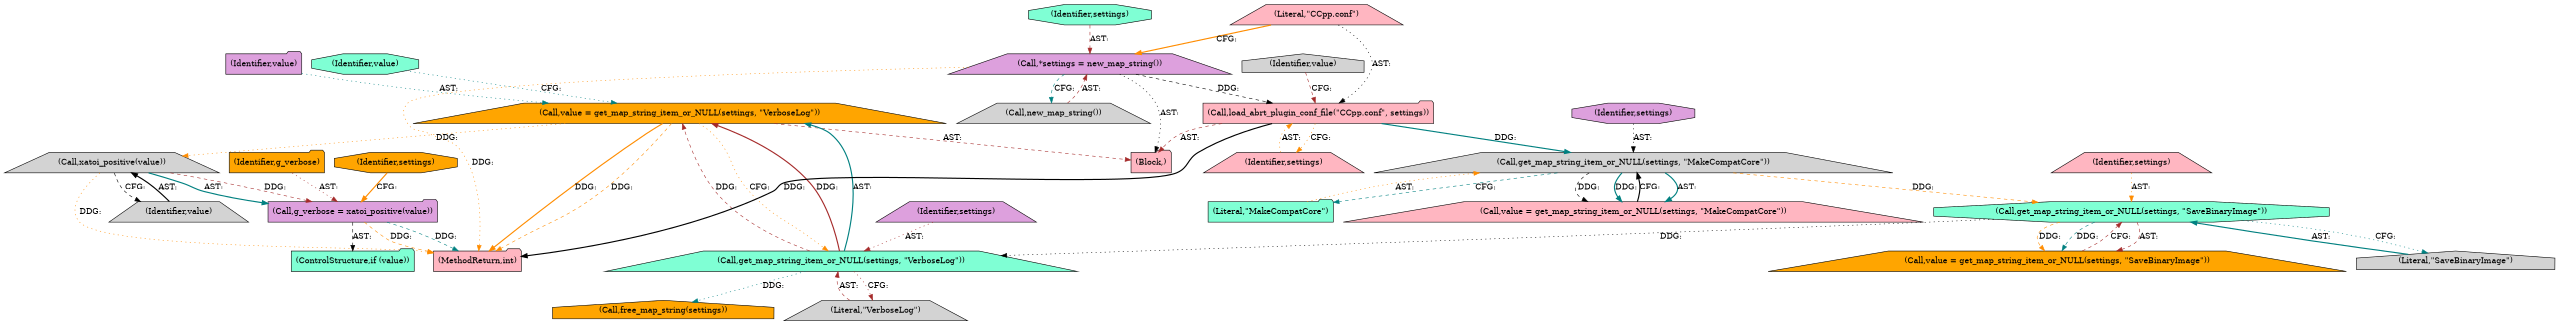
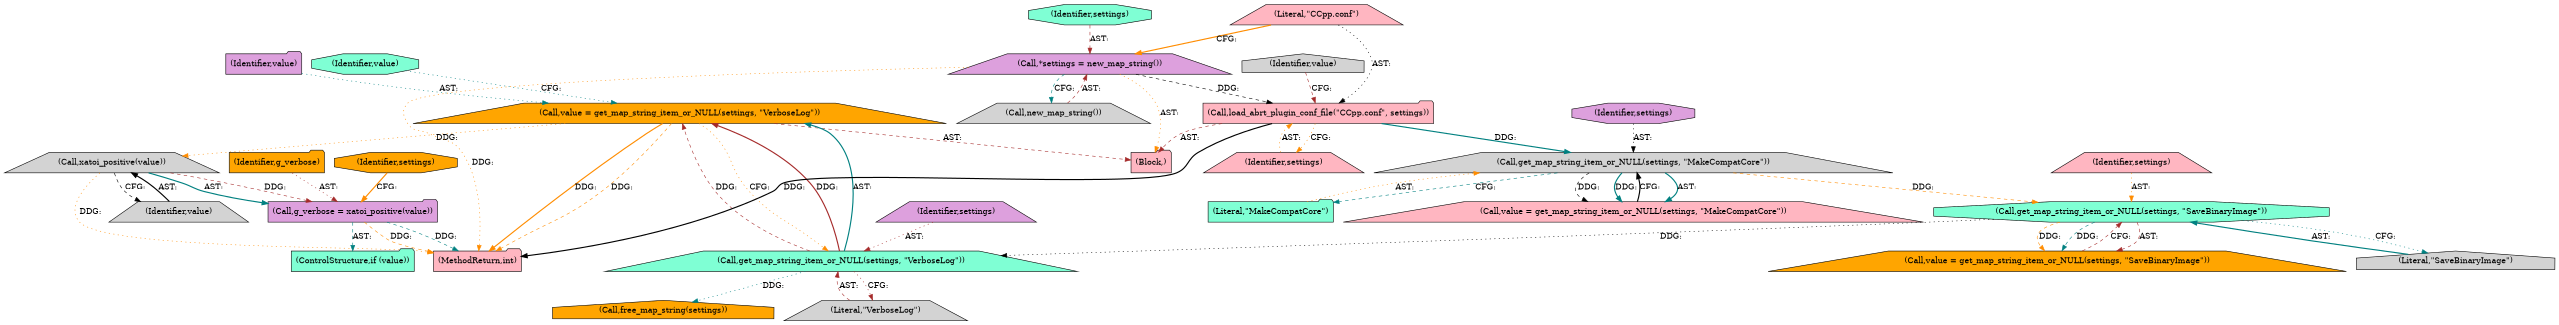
edge "(Call,*settings = new_map_string())" -> "(Block,)": color black -> darkorange
edge "(Call,g_verbose = xatoi_positive(value))" -> "(ControlStructure,if (value))": color black -> teal
